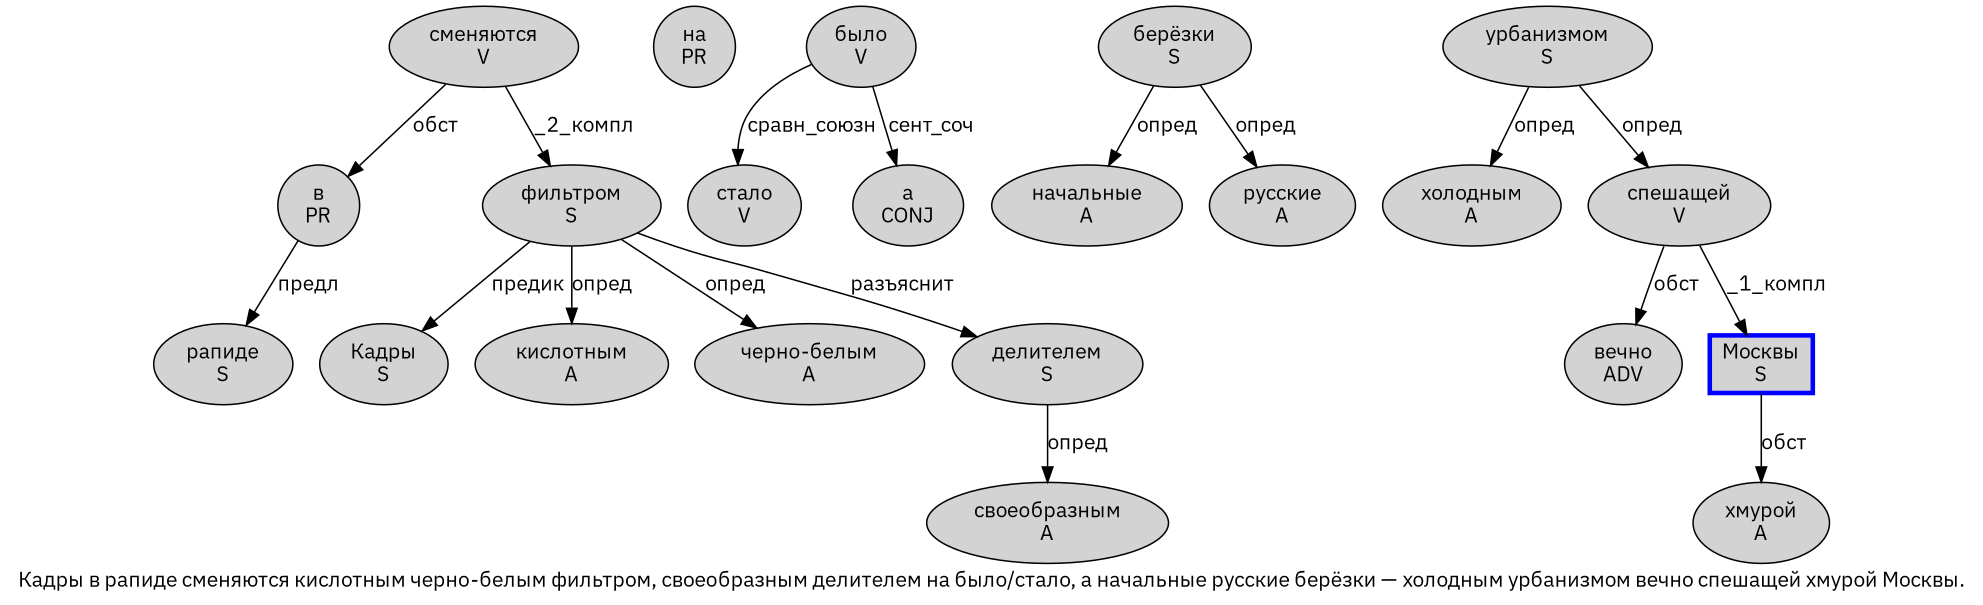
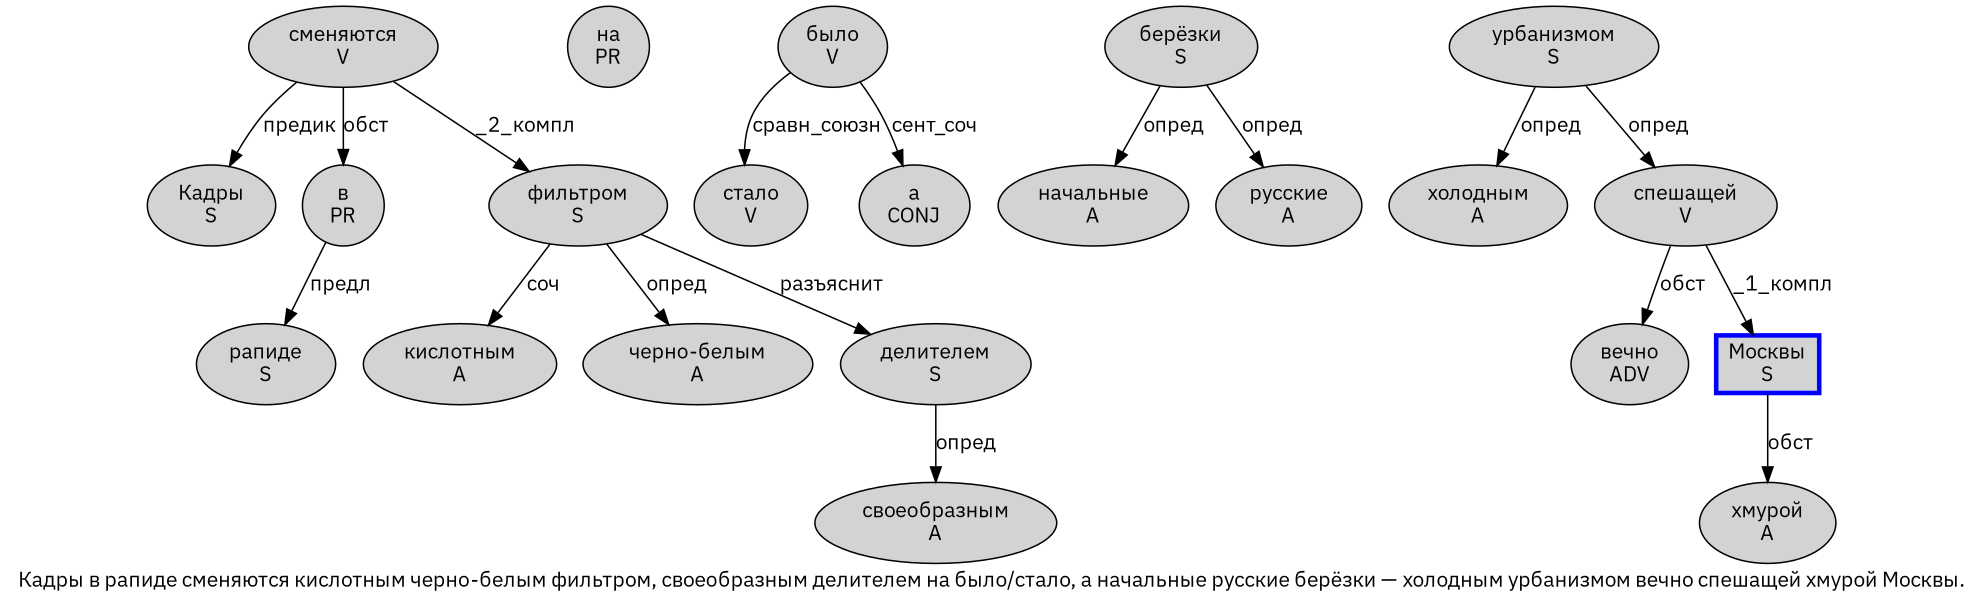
edge "фильтром S" -> "Кадры S": now "сменяются V" -> "Кадры S"
edge "фильтром S" -> "кислотным A": label "опред" -> "соч"
